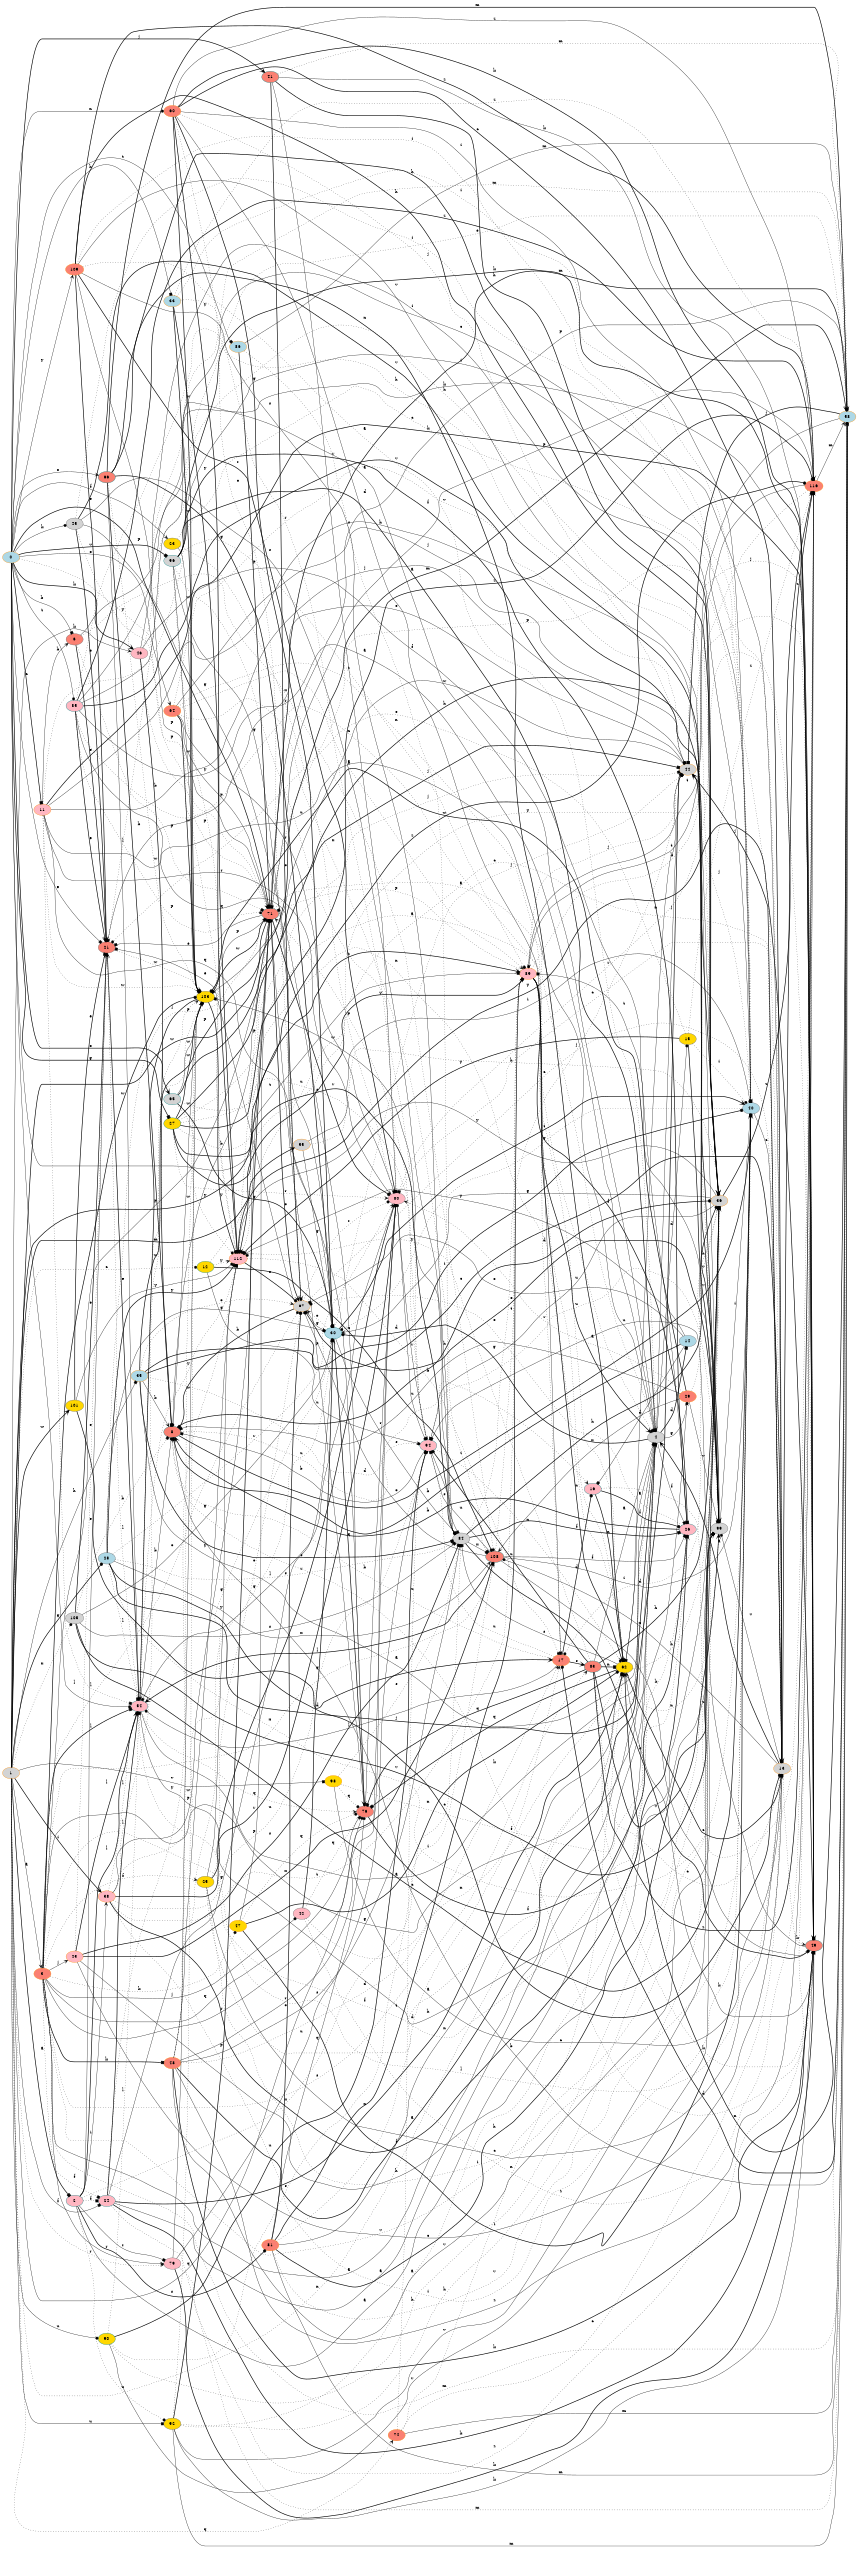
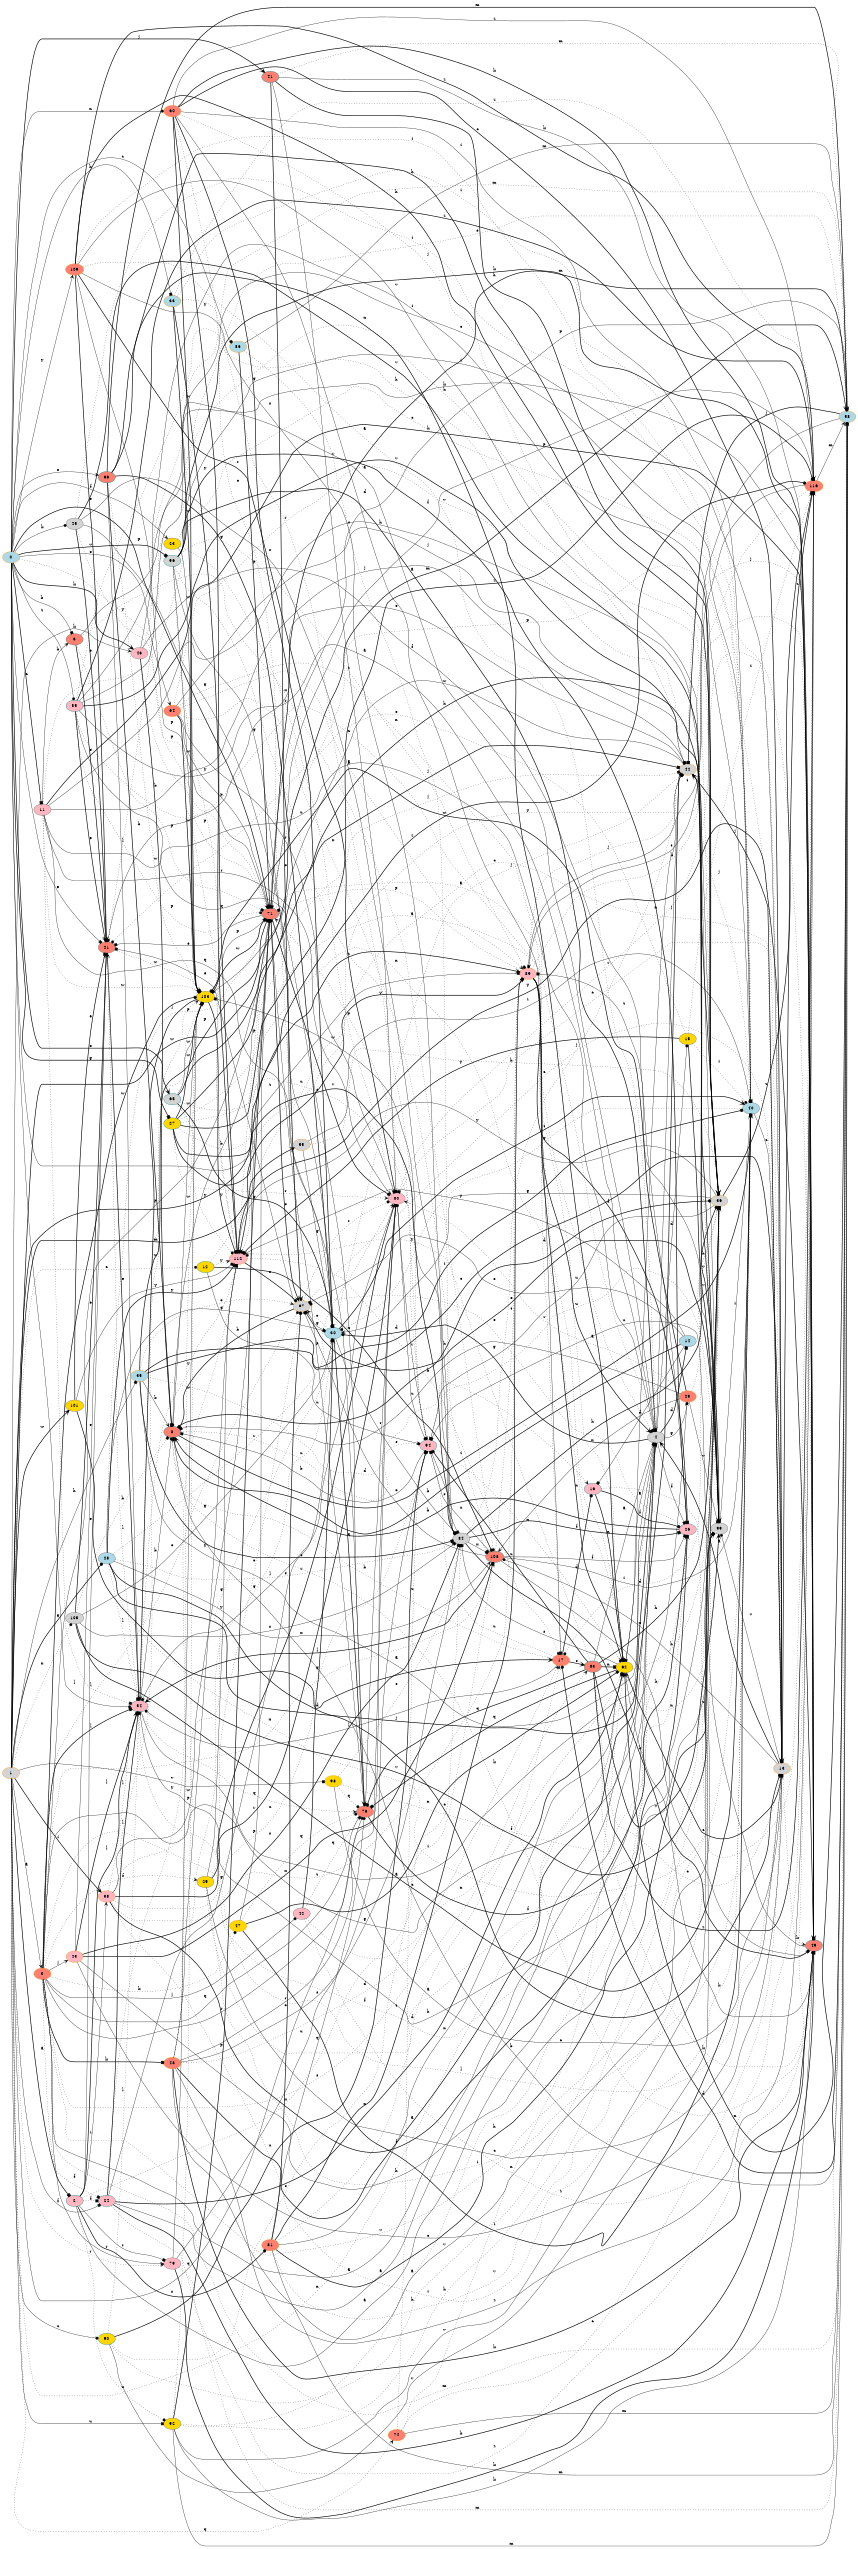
node "11": color darkorange -> gray40
edge "43" -> "21": style dotted -> solid
